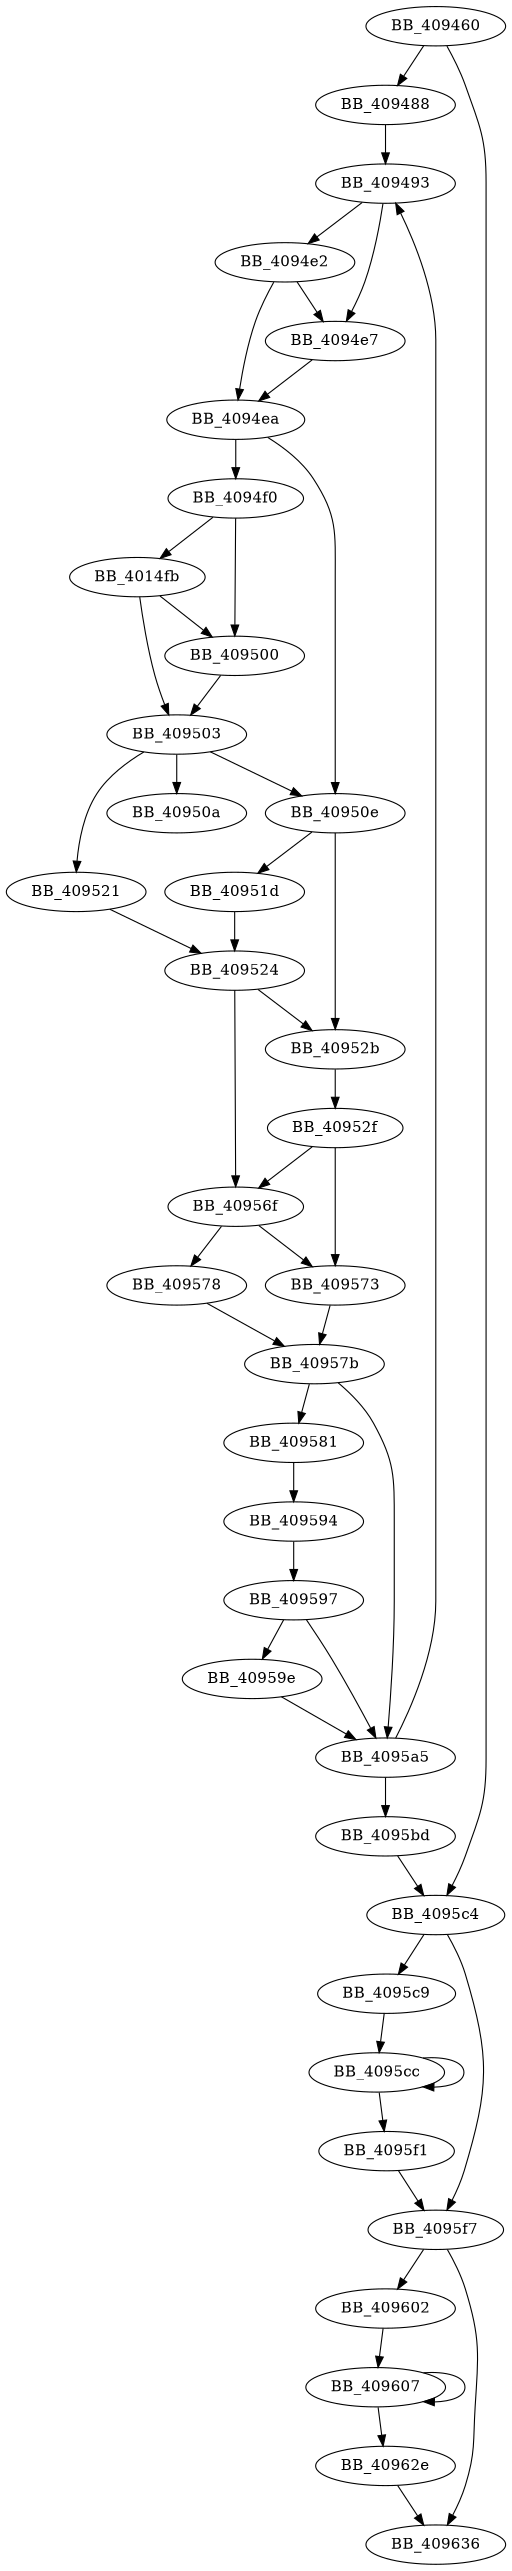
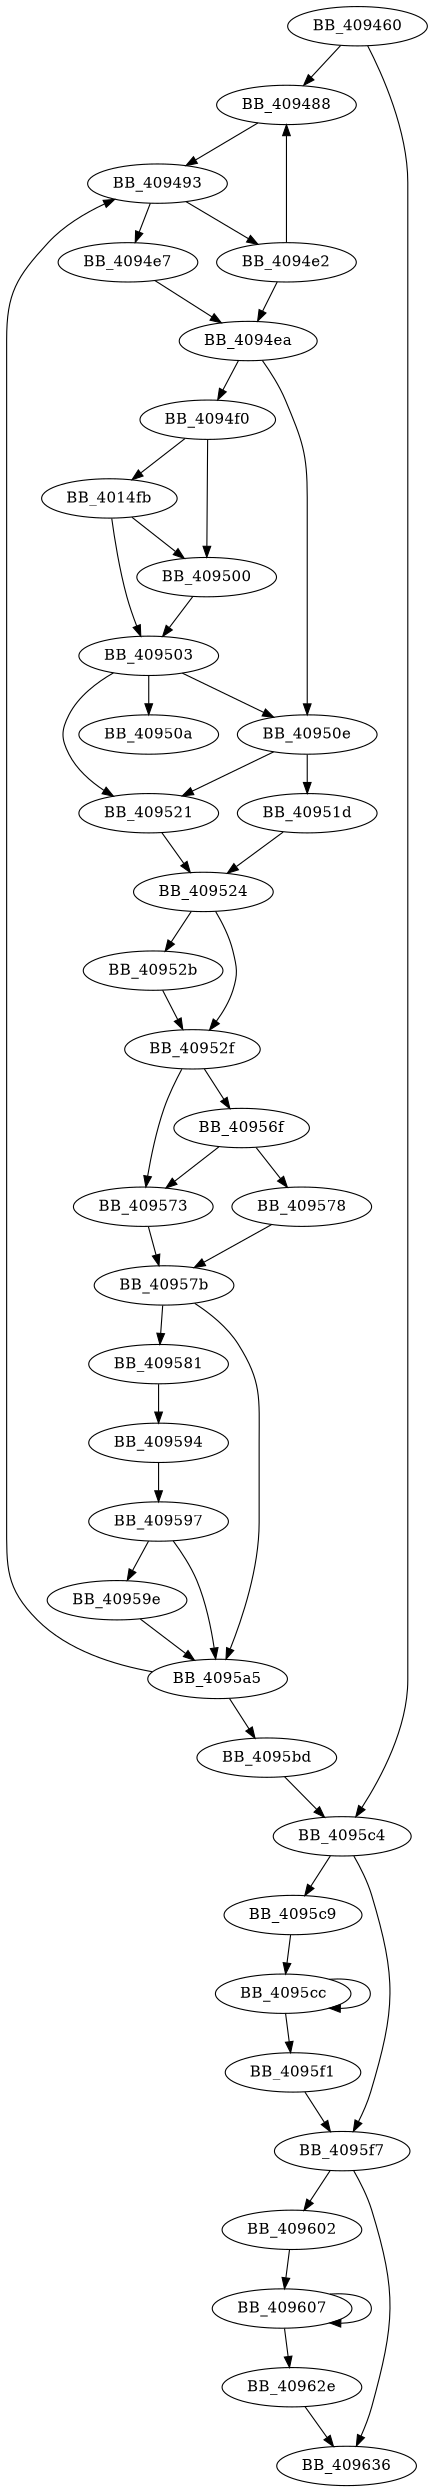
edge "BB_4094e2" -> "BB_4094e7": now "BB_4094e2" -> "BB_409488"
edge "BB_40950e" -> "BB_40952b": now "BB_40950e" -> "BB_409521"
edge "BB_409524" -> "BB_40956f": now "BB_409524" -> "BB_40952f"
